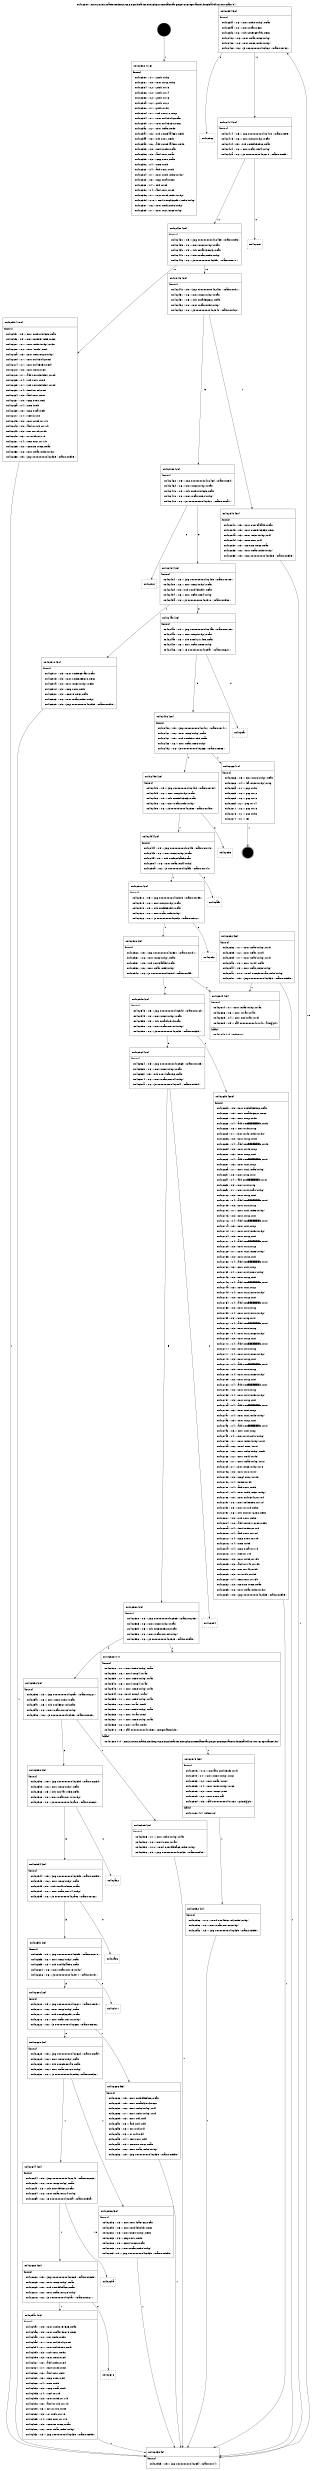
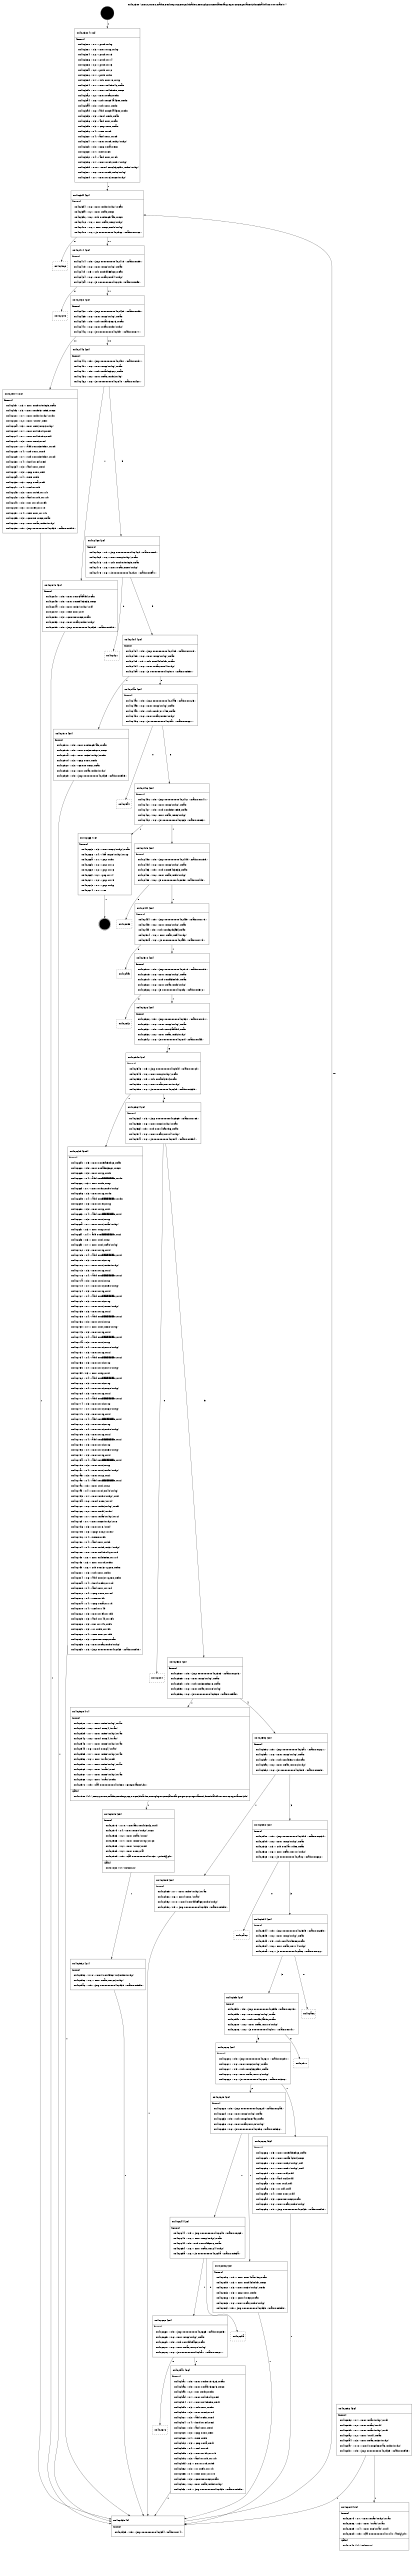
edge "0x402380 [116]" -> "0x4023f4 [32]": added, label "1"
edge "0x40252c [28]" -> "0x40287f [19]": removed, label "1"
edge "0x402644 [28]" -> "0x402cba": label " 10" -> " 0"
